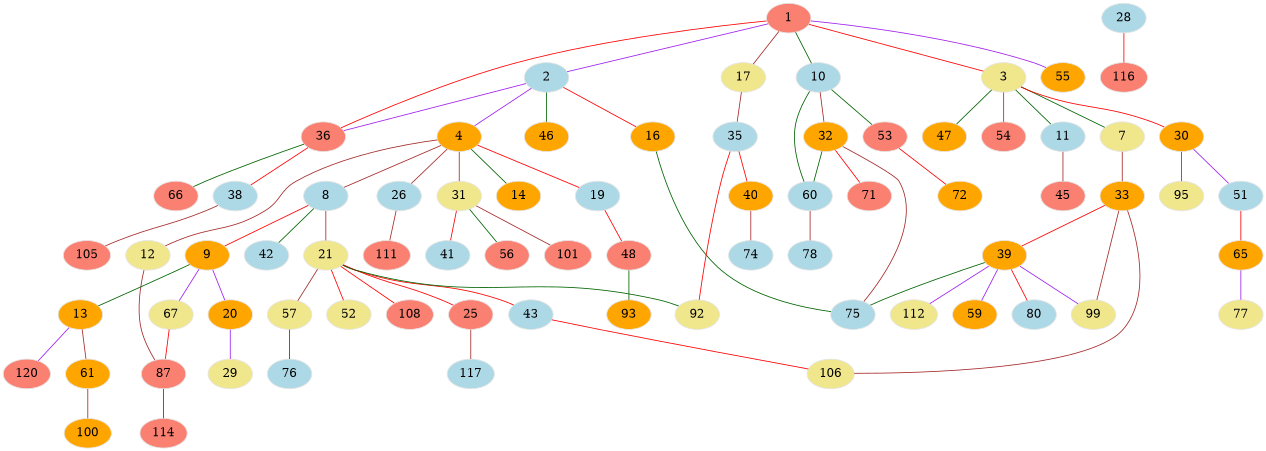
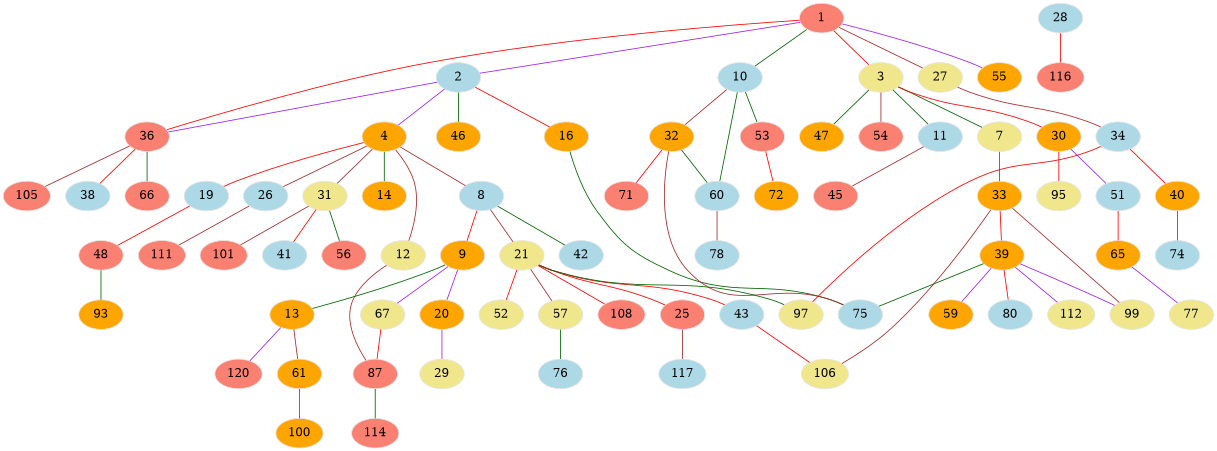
node "17": label "17" -> "27"
node "35": label "35" -> "34"
edge "38" -- "105": now "36" -- "105"
node "92": label "92" -> "97"
